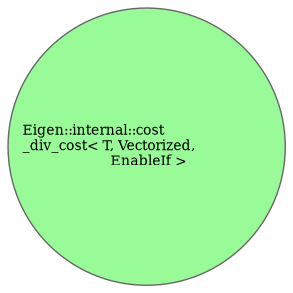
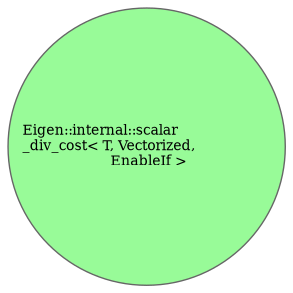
node "Eigen::internal::cost _div_cost< T, Vectorized, EnableIf >": label "Eigen::internal::cost _div_cost< T, Vectorized, EnableIf >" -> "Eigen::internal::scalar _div_cost< T, Vectorized, EnableIf >"
